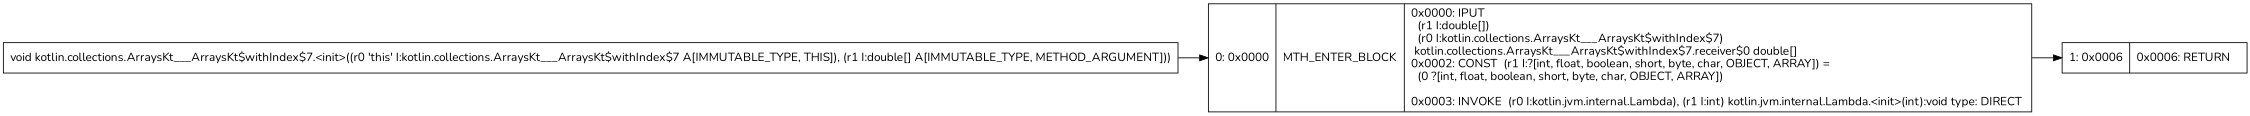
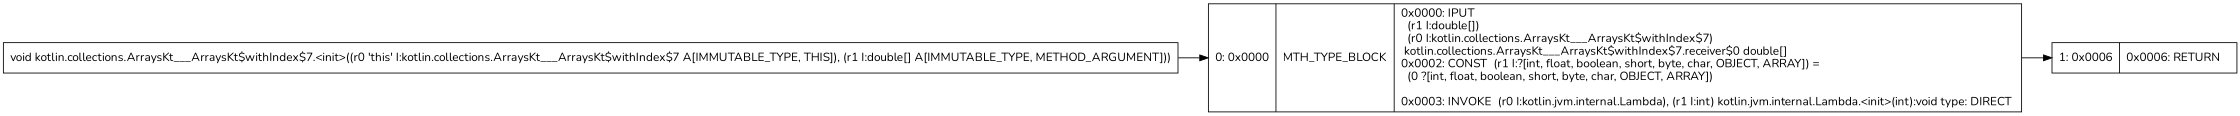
node "0: 0x0000": text "MTH_ENTER_BLOCK" -> "MTH_TYPE_BLOCK"
